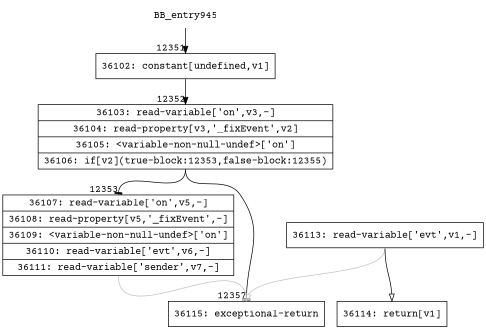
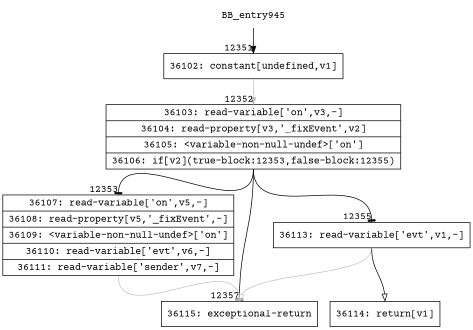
edge "36102: constant[undefined,v1]" -> "36103: read-variable['on',v3,-]": color black -> gray
edge "36103: read-variable['on',v3,-]" -> "36113: read-variable['evt',v1,-]": added
